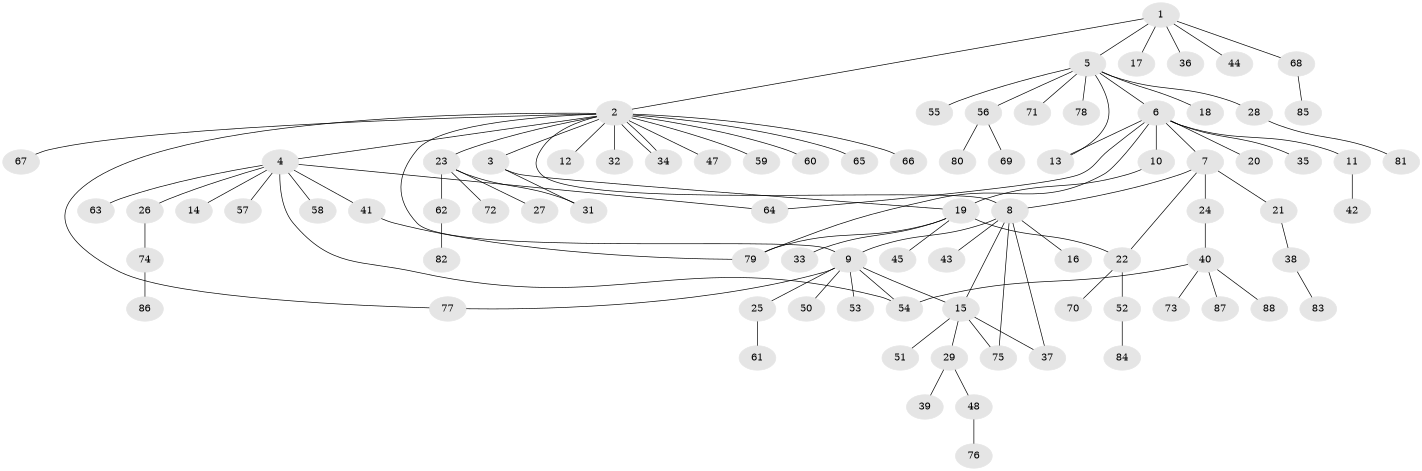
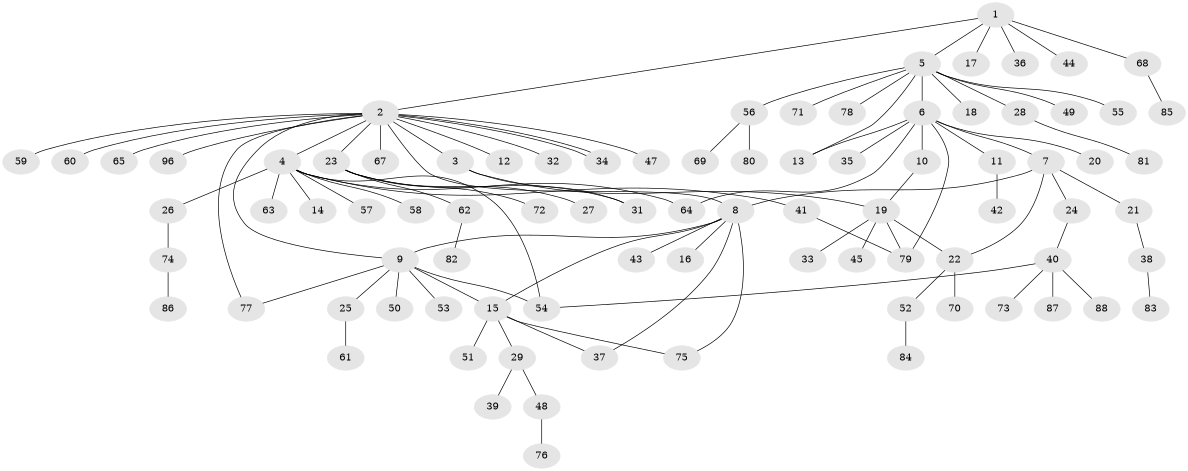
node "49": added
node "66": label "66" -> "96"
